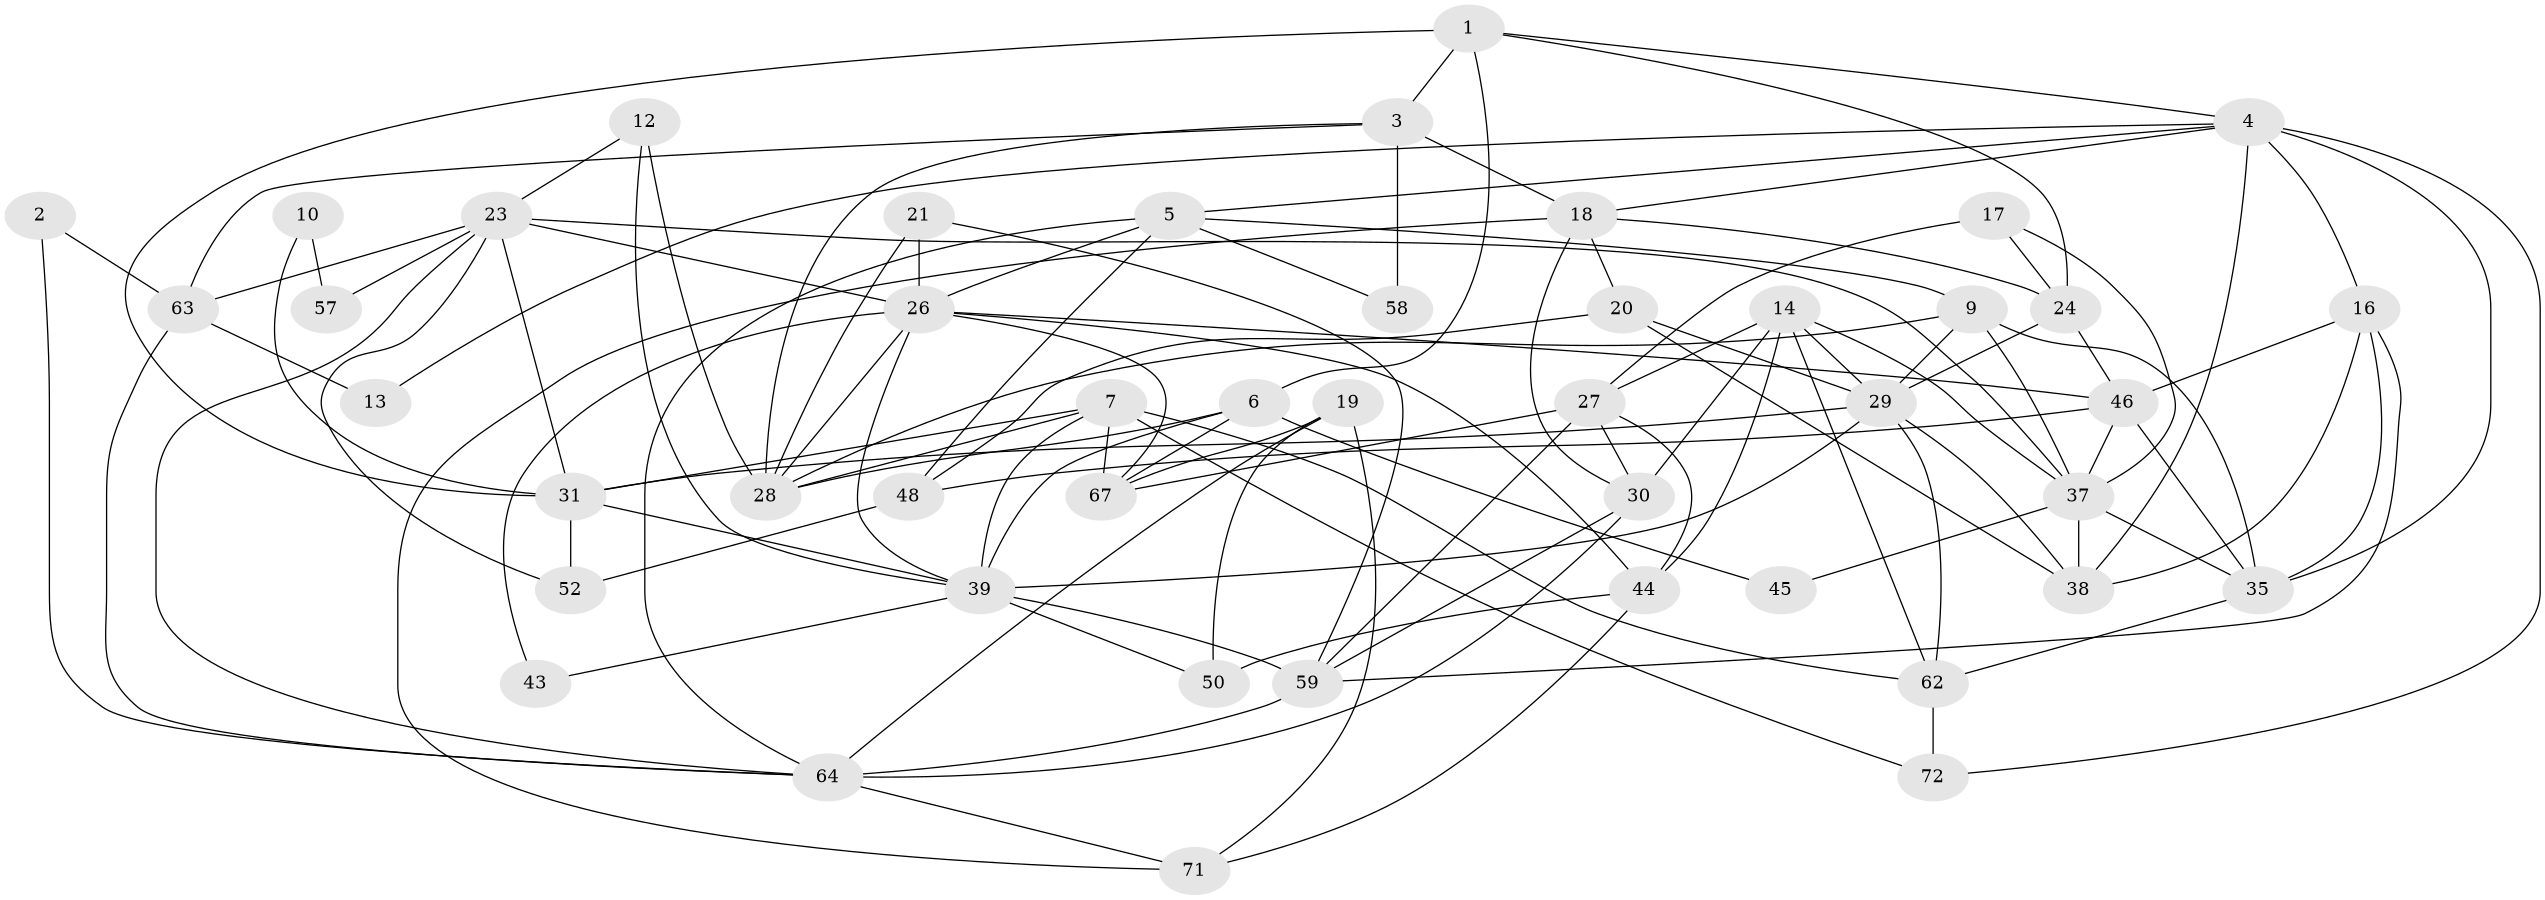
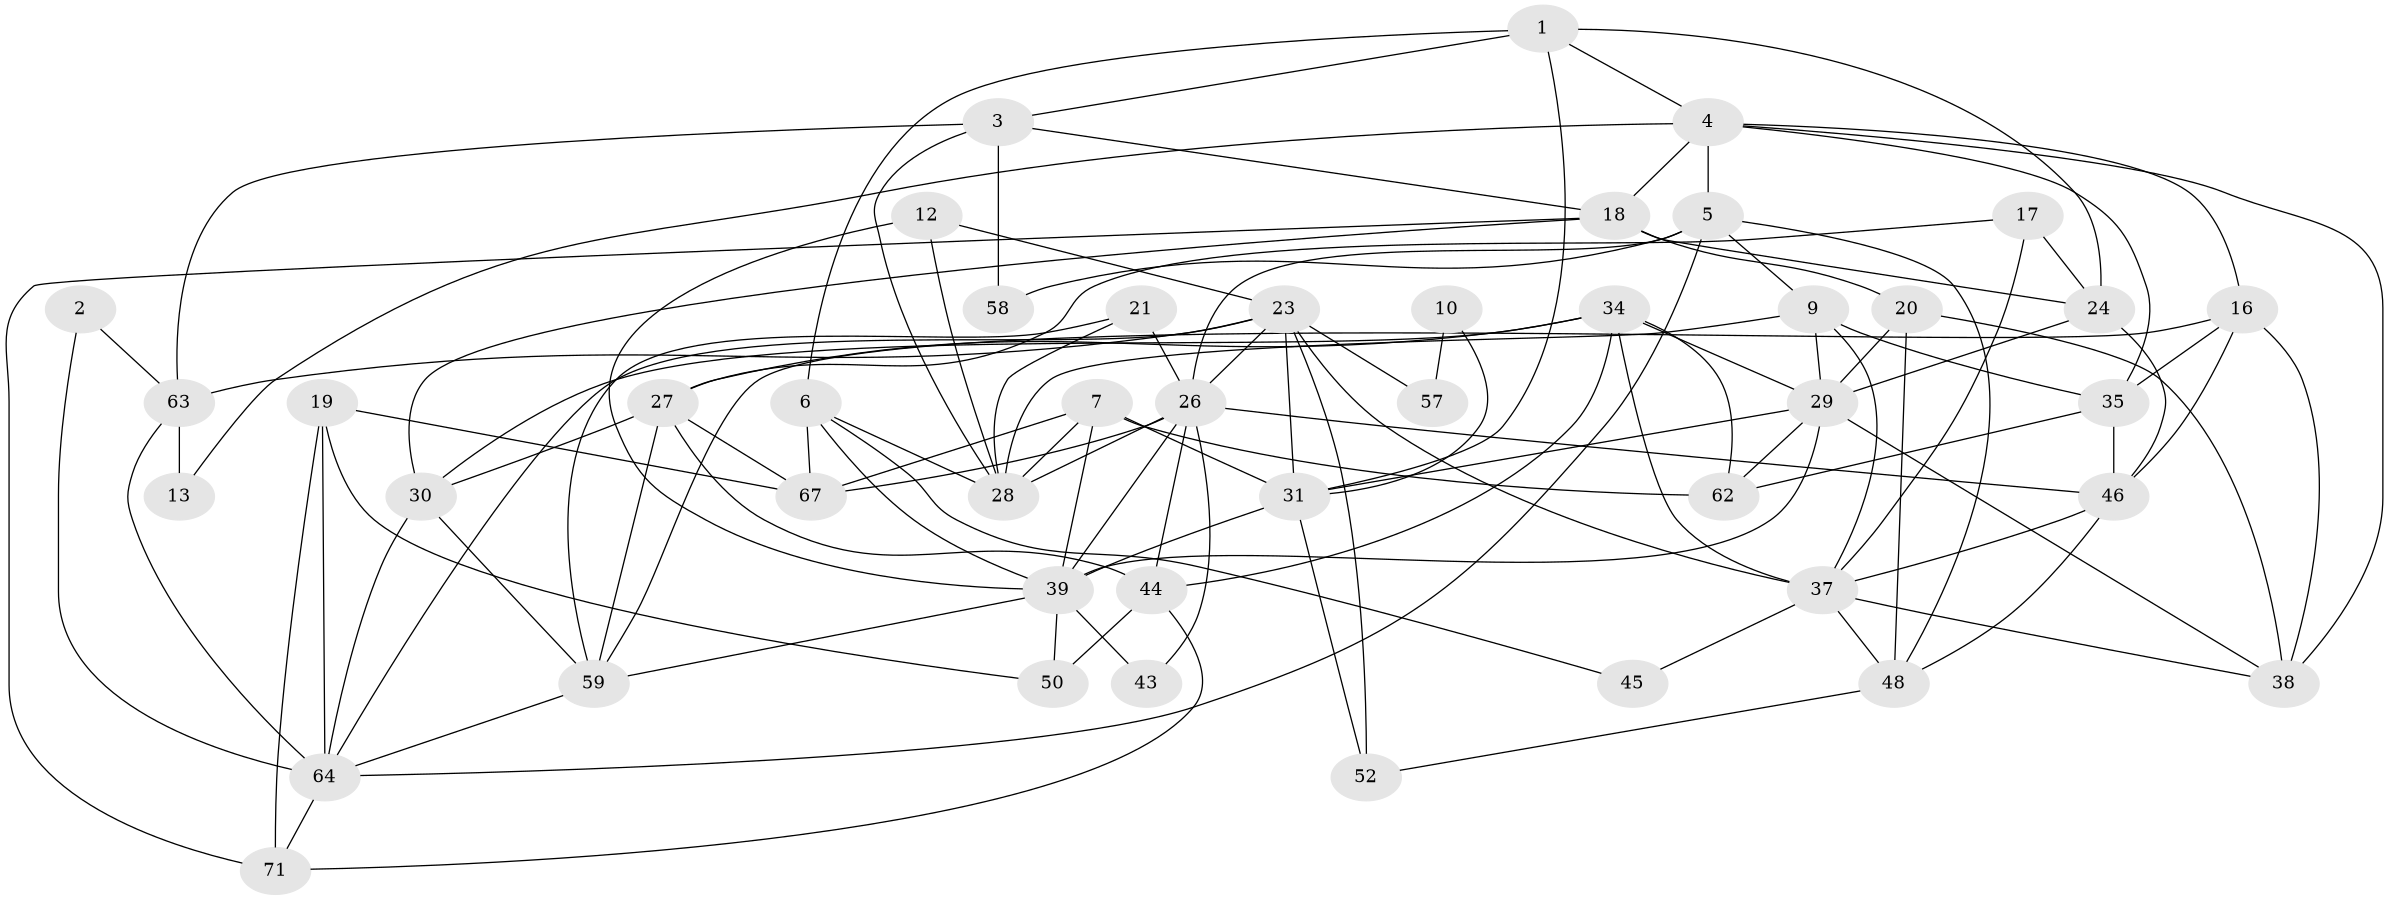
node "14": label "14" -> "34"
edge "37" -- "35": now "37" -- "48"
node "72": removed
